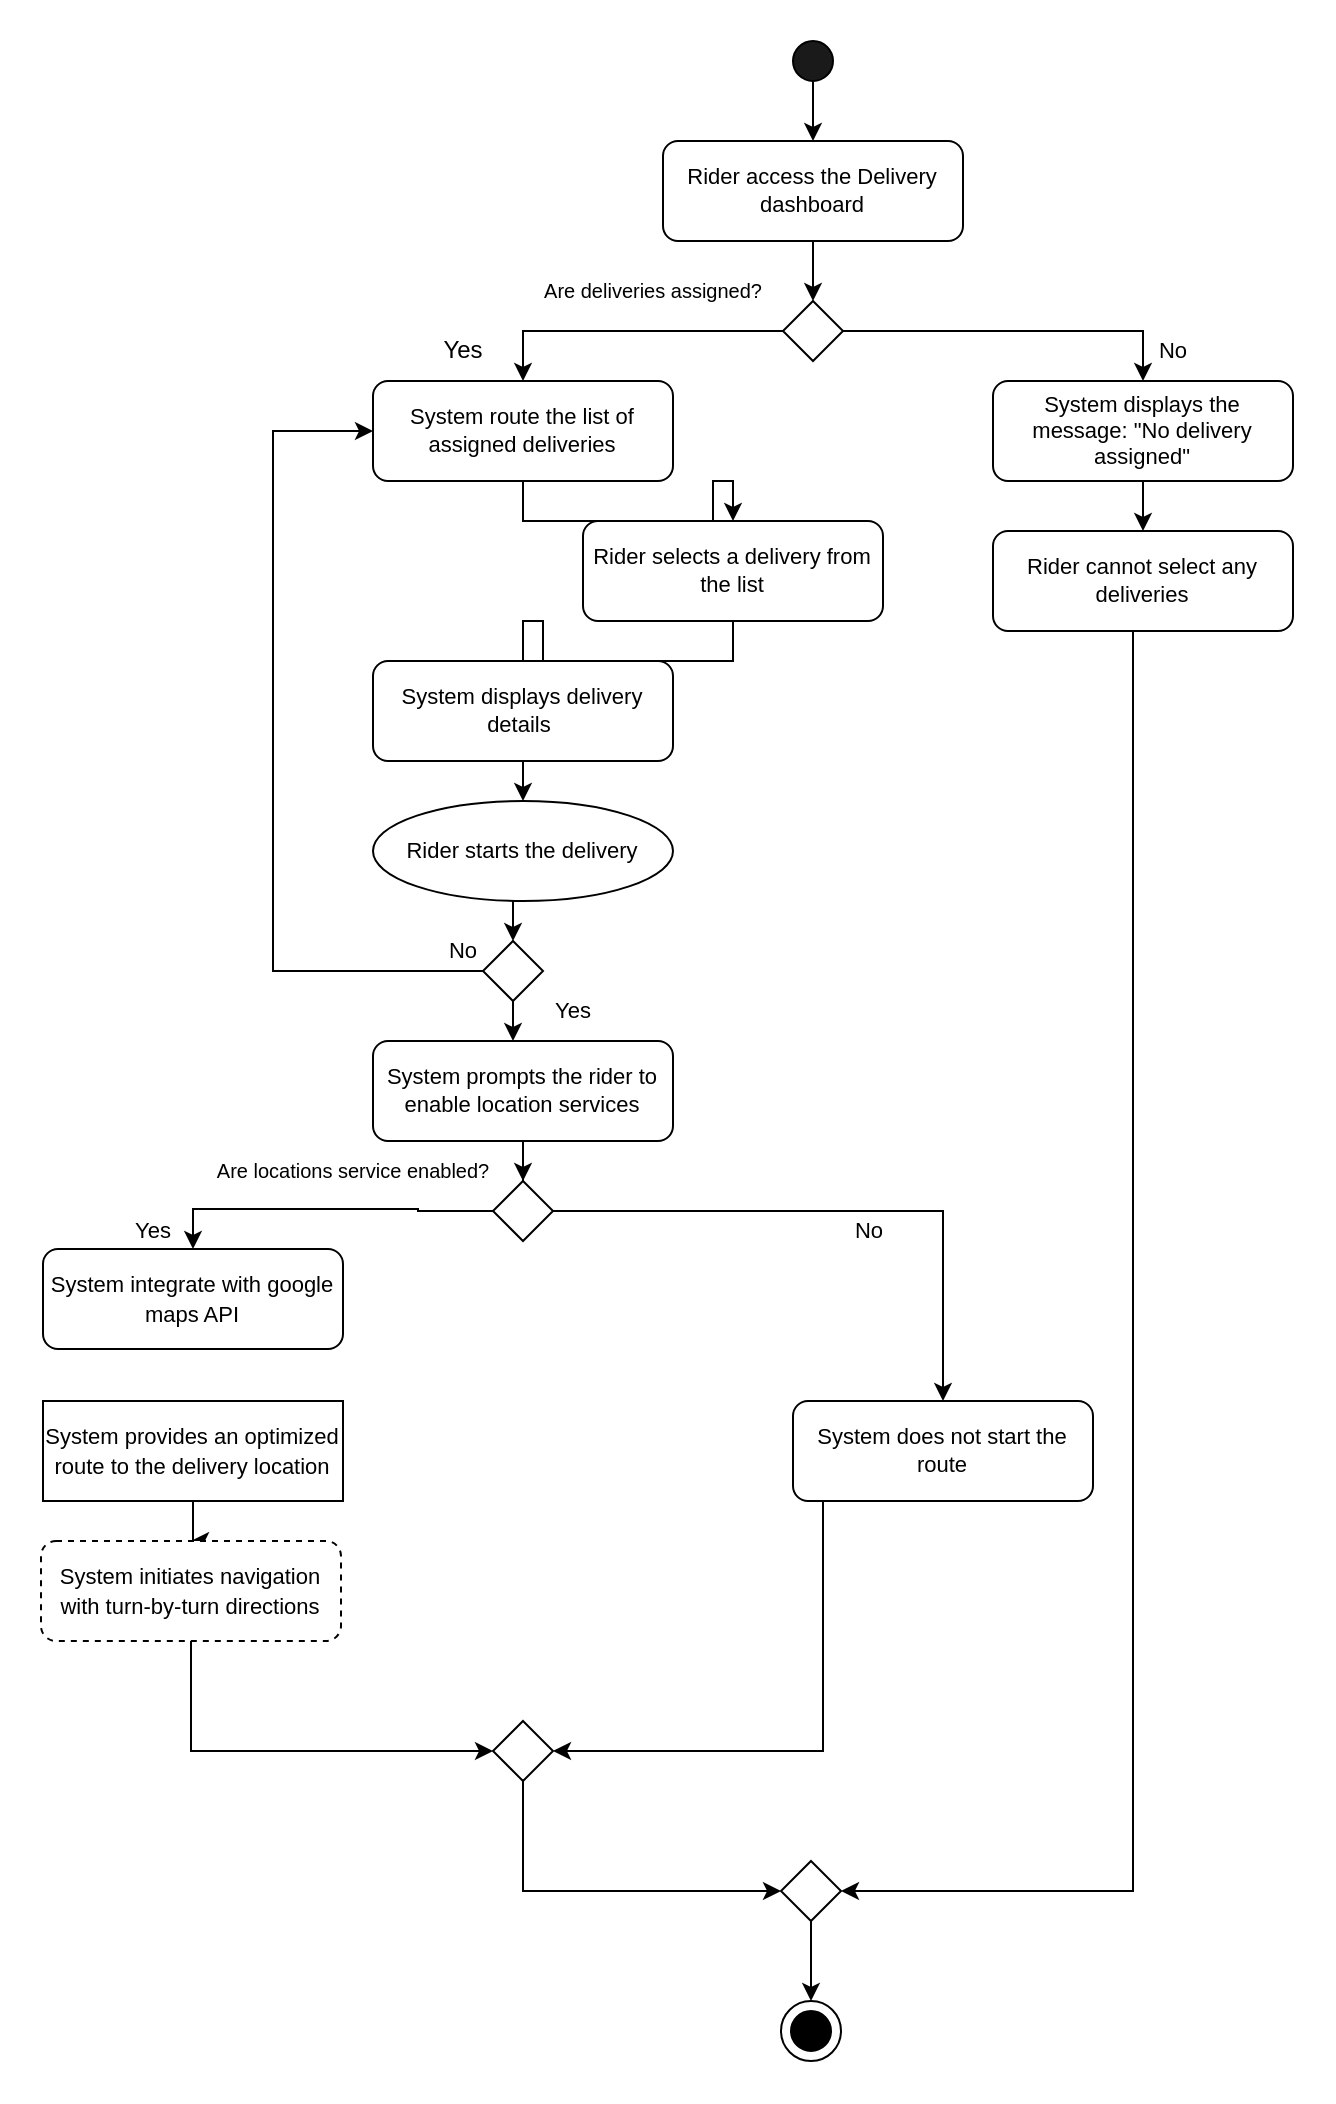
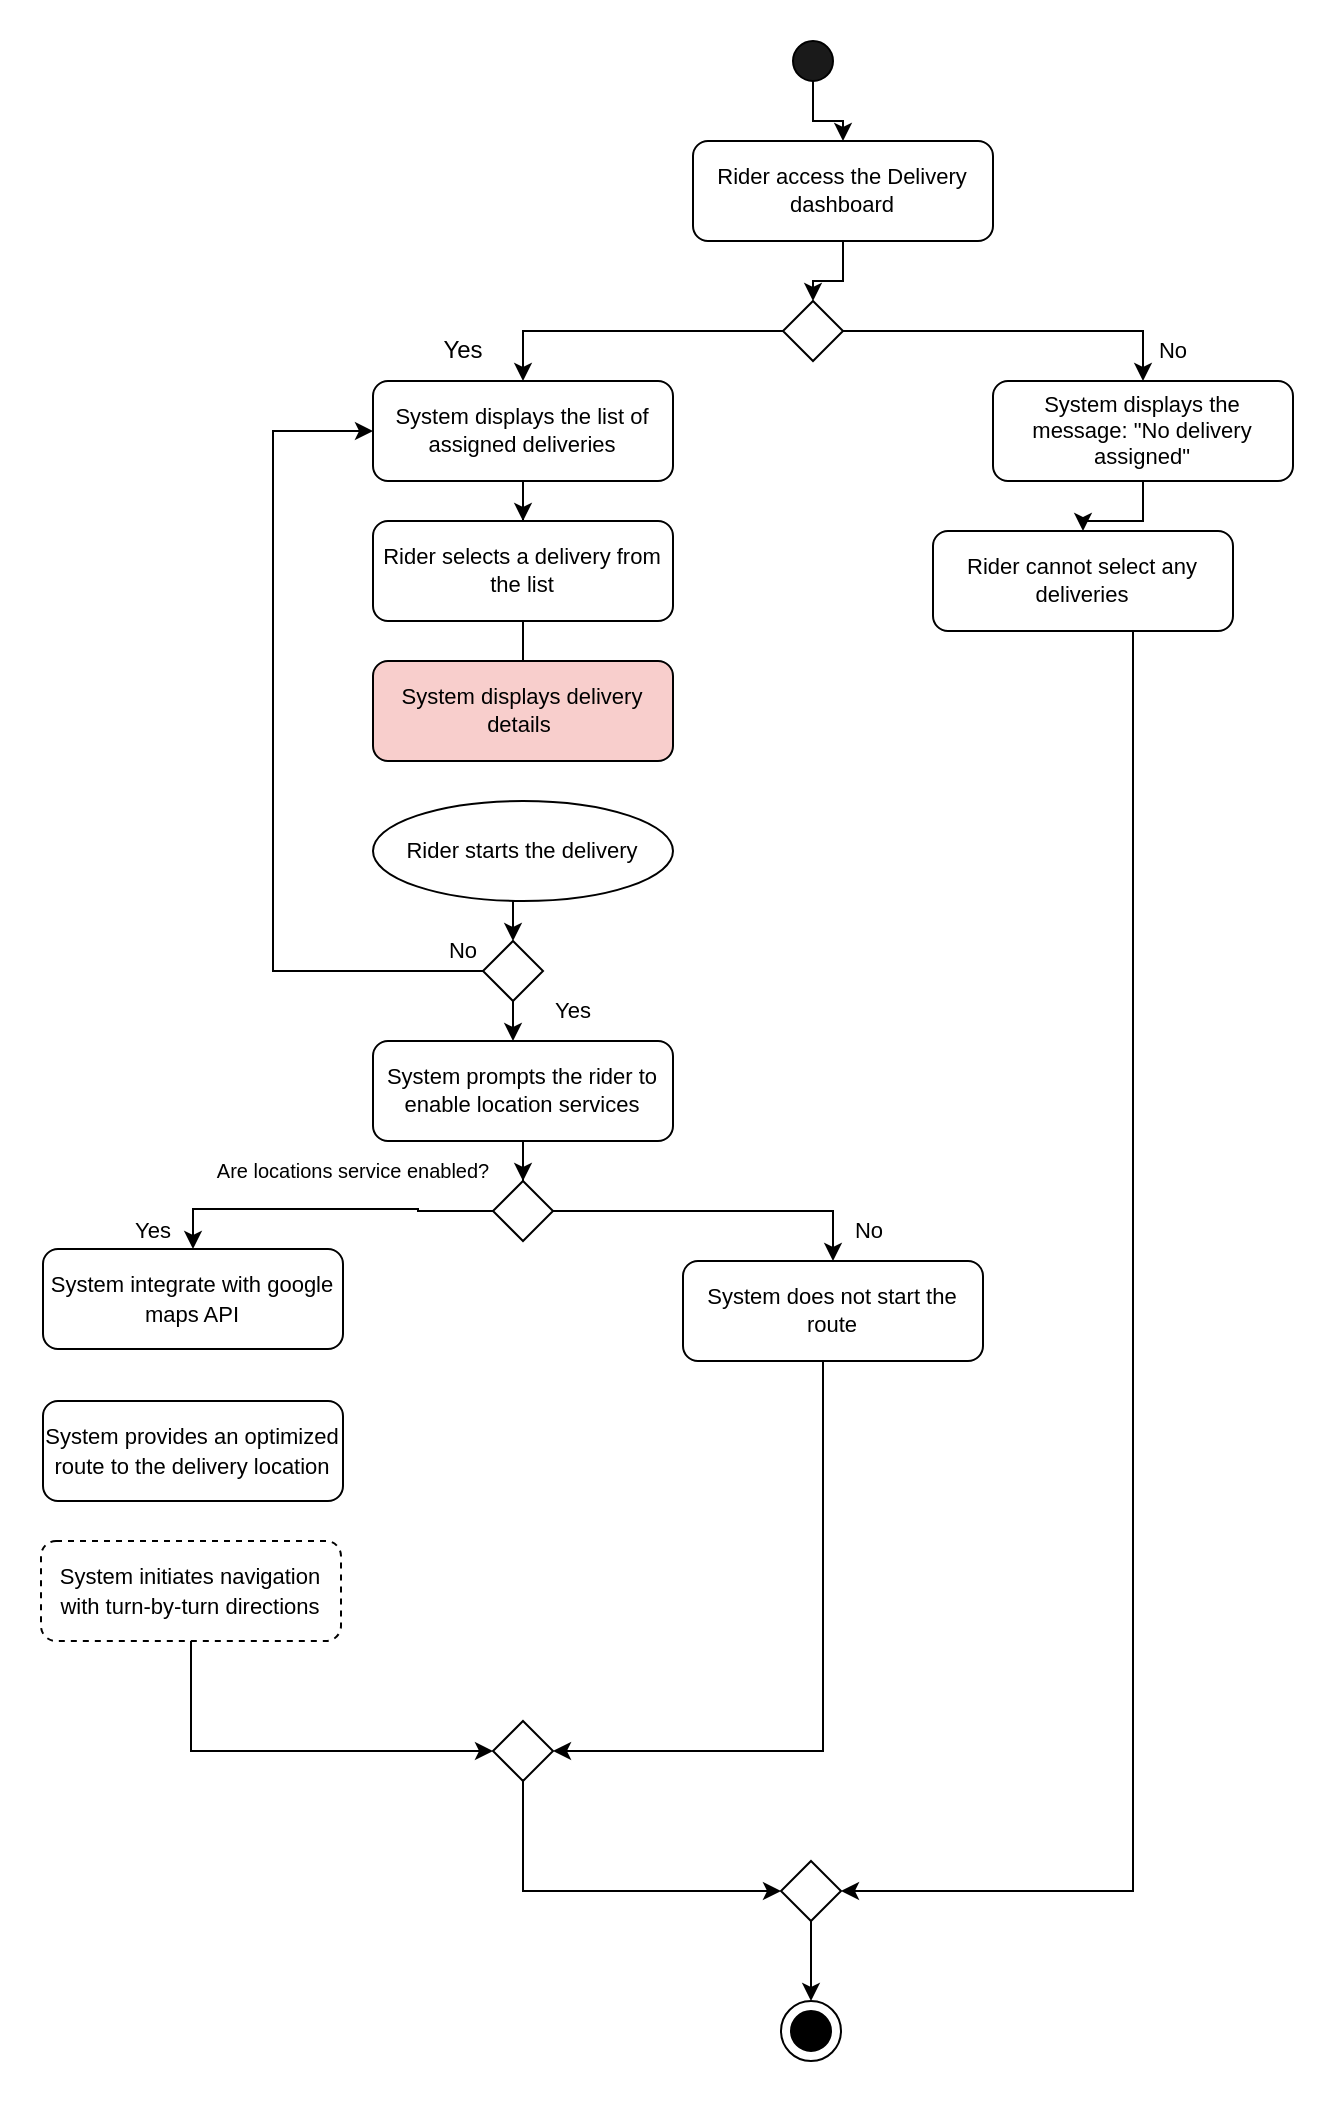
node "Rider access the Delivery dashboard": moved (813, 191) -> (843, 191)
node "Are deliveries assigned?": removed
node "System route the list of assigned deliveries": label "System route the list of assigned deliveries" -> "System displays the list of assigned deliveries"
node "Rider selects a delivery from the list": moved (733, 571) -> (523, 571)
node "Rider cannot select any deliveries": moved (1143, 581) -> (1083, 581)
node "System displays delivery details": fillcolor #ffffff -> #f8cecc
edge "System displays delivery details" -> "Rider starts the delivery": removed
node "System provides an optimized route to the delivery location": shape rectangle -> rounded rectangle
node "System does not start the route": moved (943, 1451) -> (833, 1311)
edge "System provides an optimized route to the delivery location" -> "System initiates navigation with turn-by-turn directions": removed
